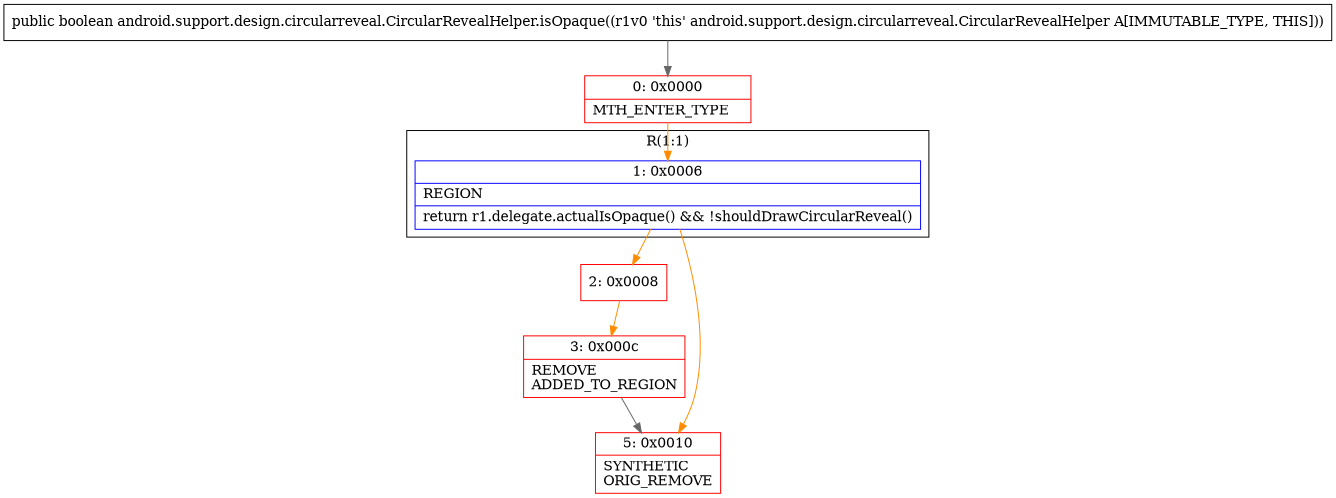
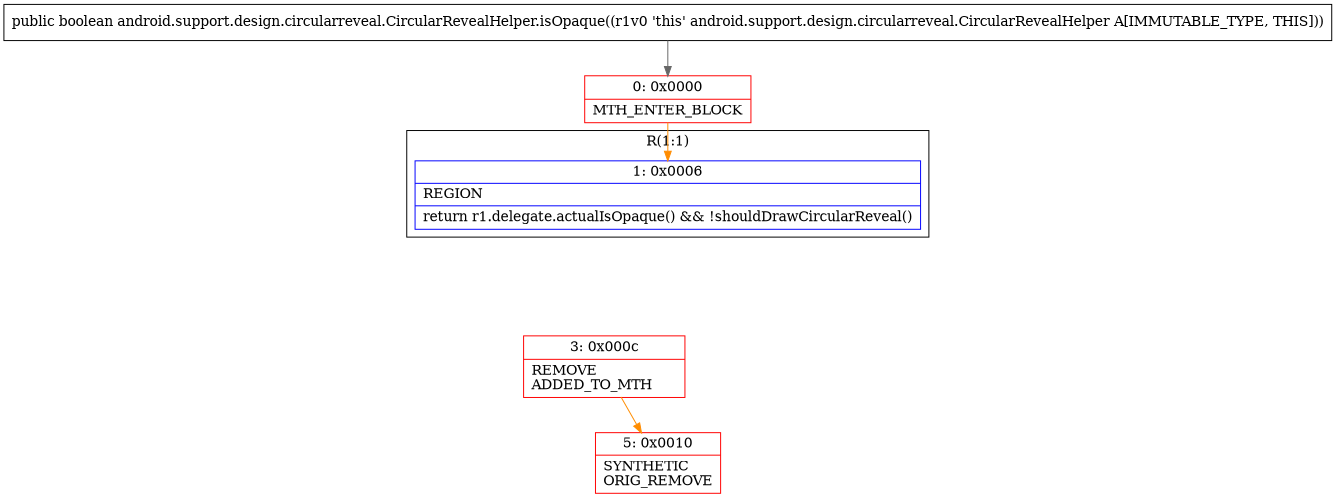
node "0: 0x0000": text "MTH_ENTER_TYPE" -> "MTH_ENTER_BLOCK"
node "2: 0x0008": removed
edge "1: 0x0006" -> "5: 0x0010": removed
node "3: 0x000c": text "ADDED_TO_REGION" -> "ADDED_TO_MTH"
edge "3: 0x000c" -> "5: 0x0010": color gray40 -> darkorange
